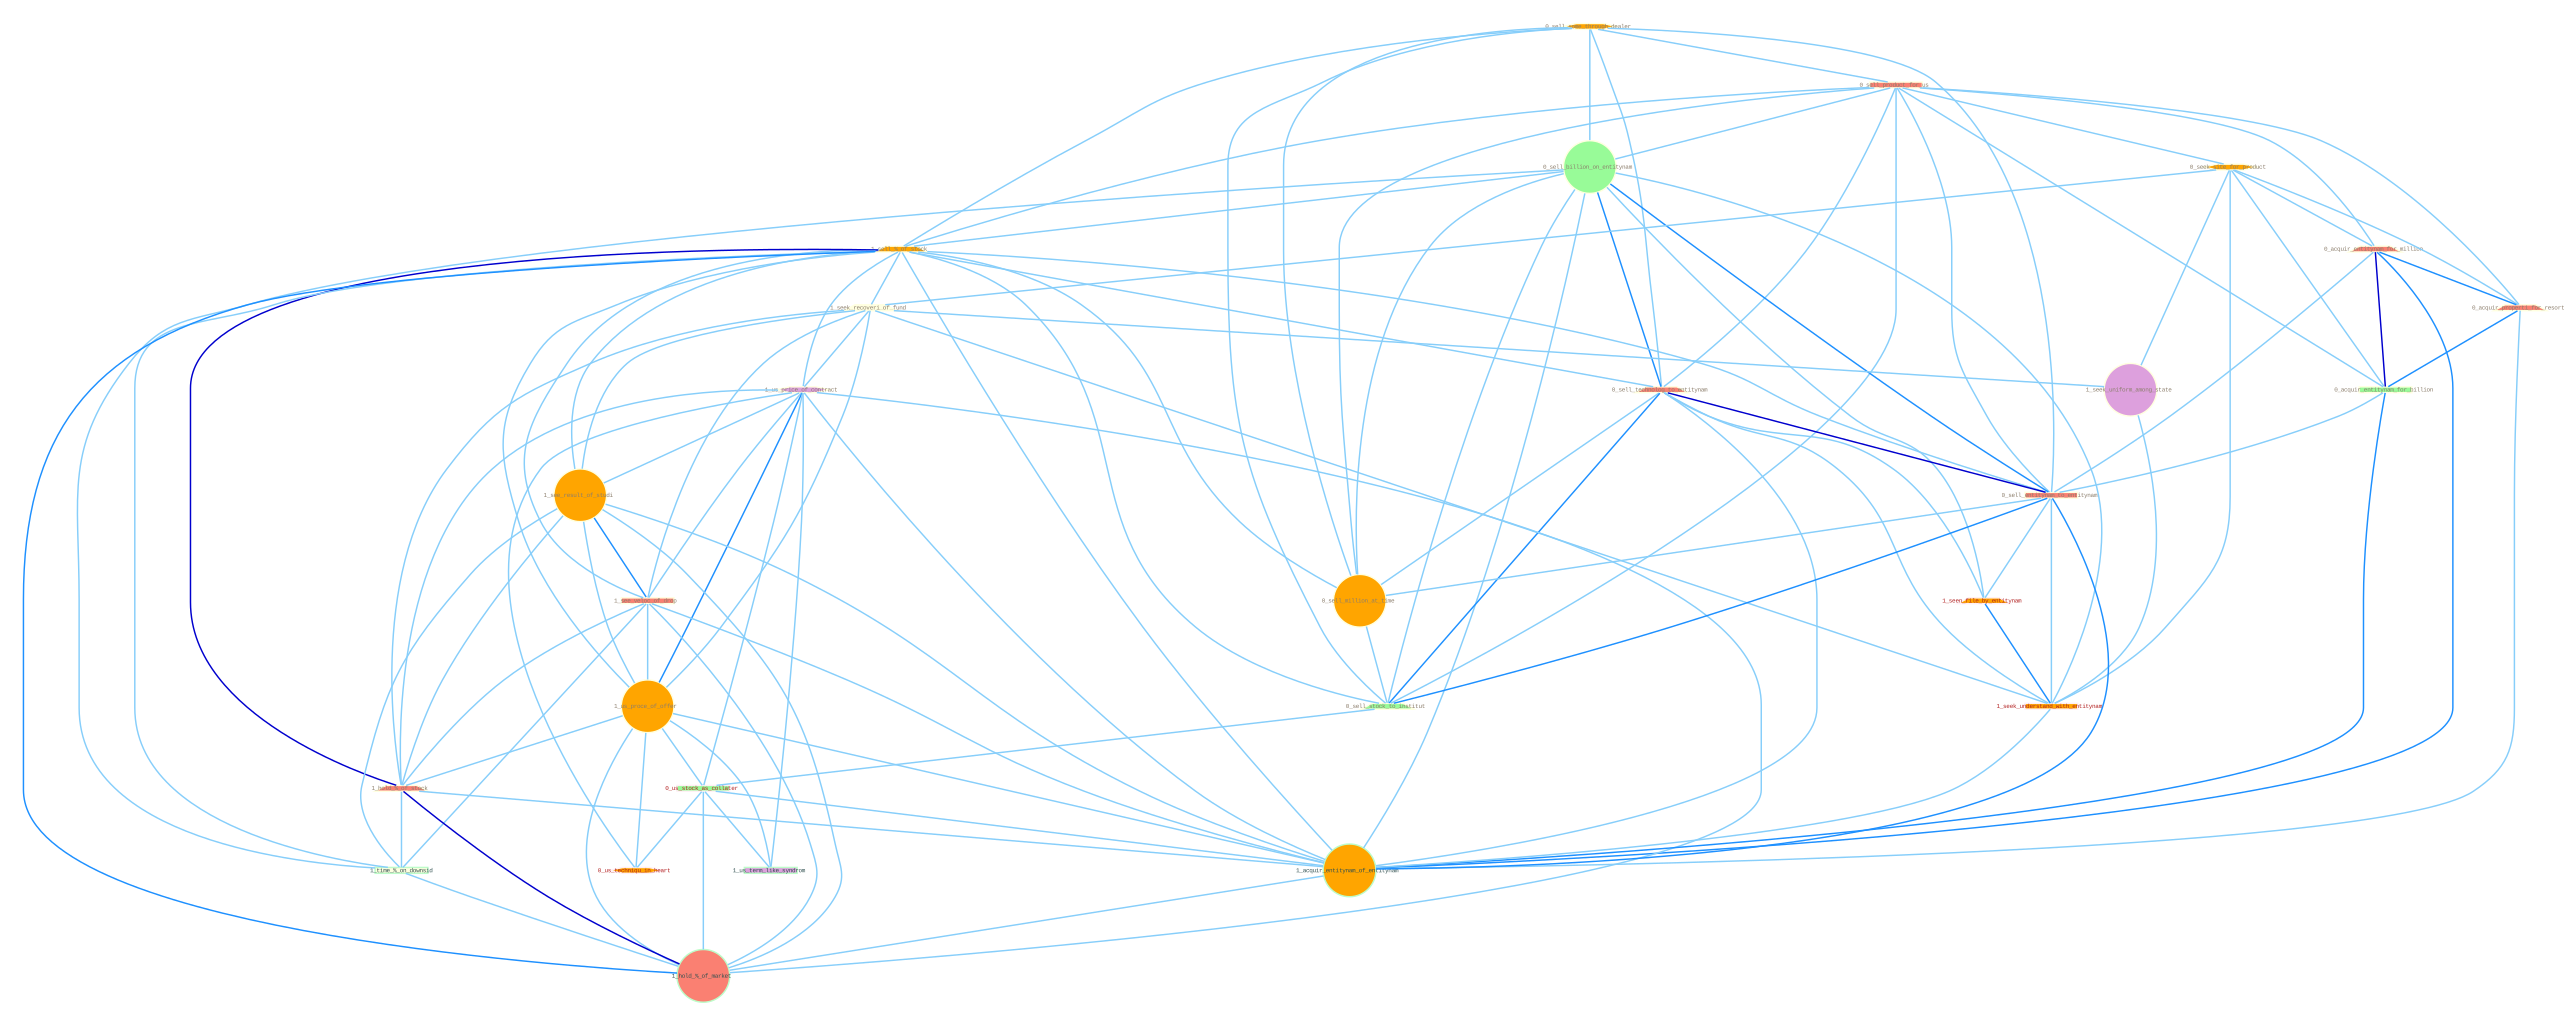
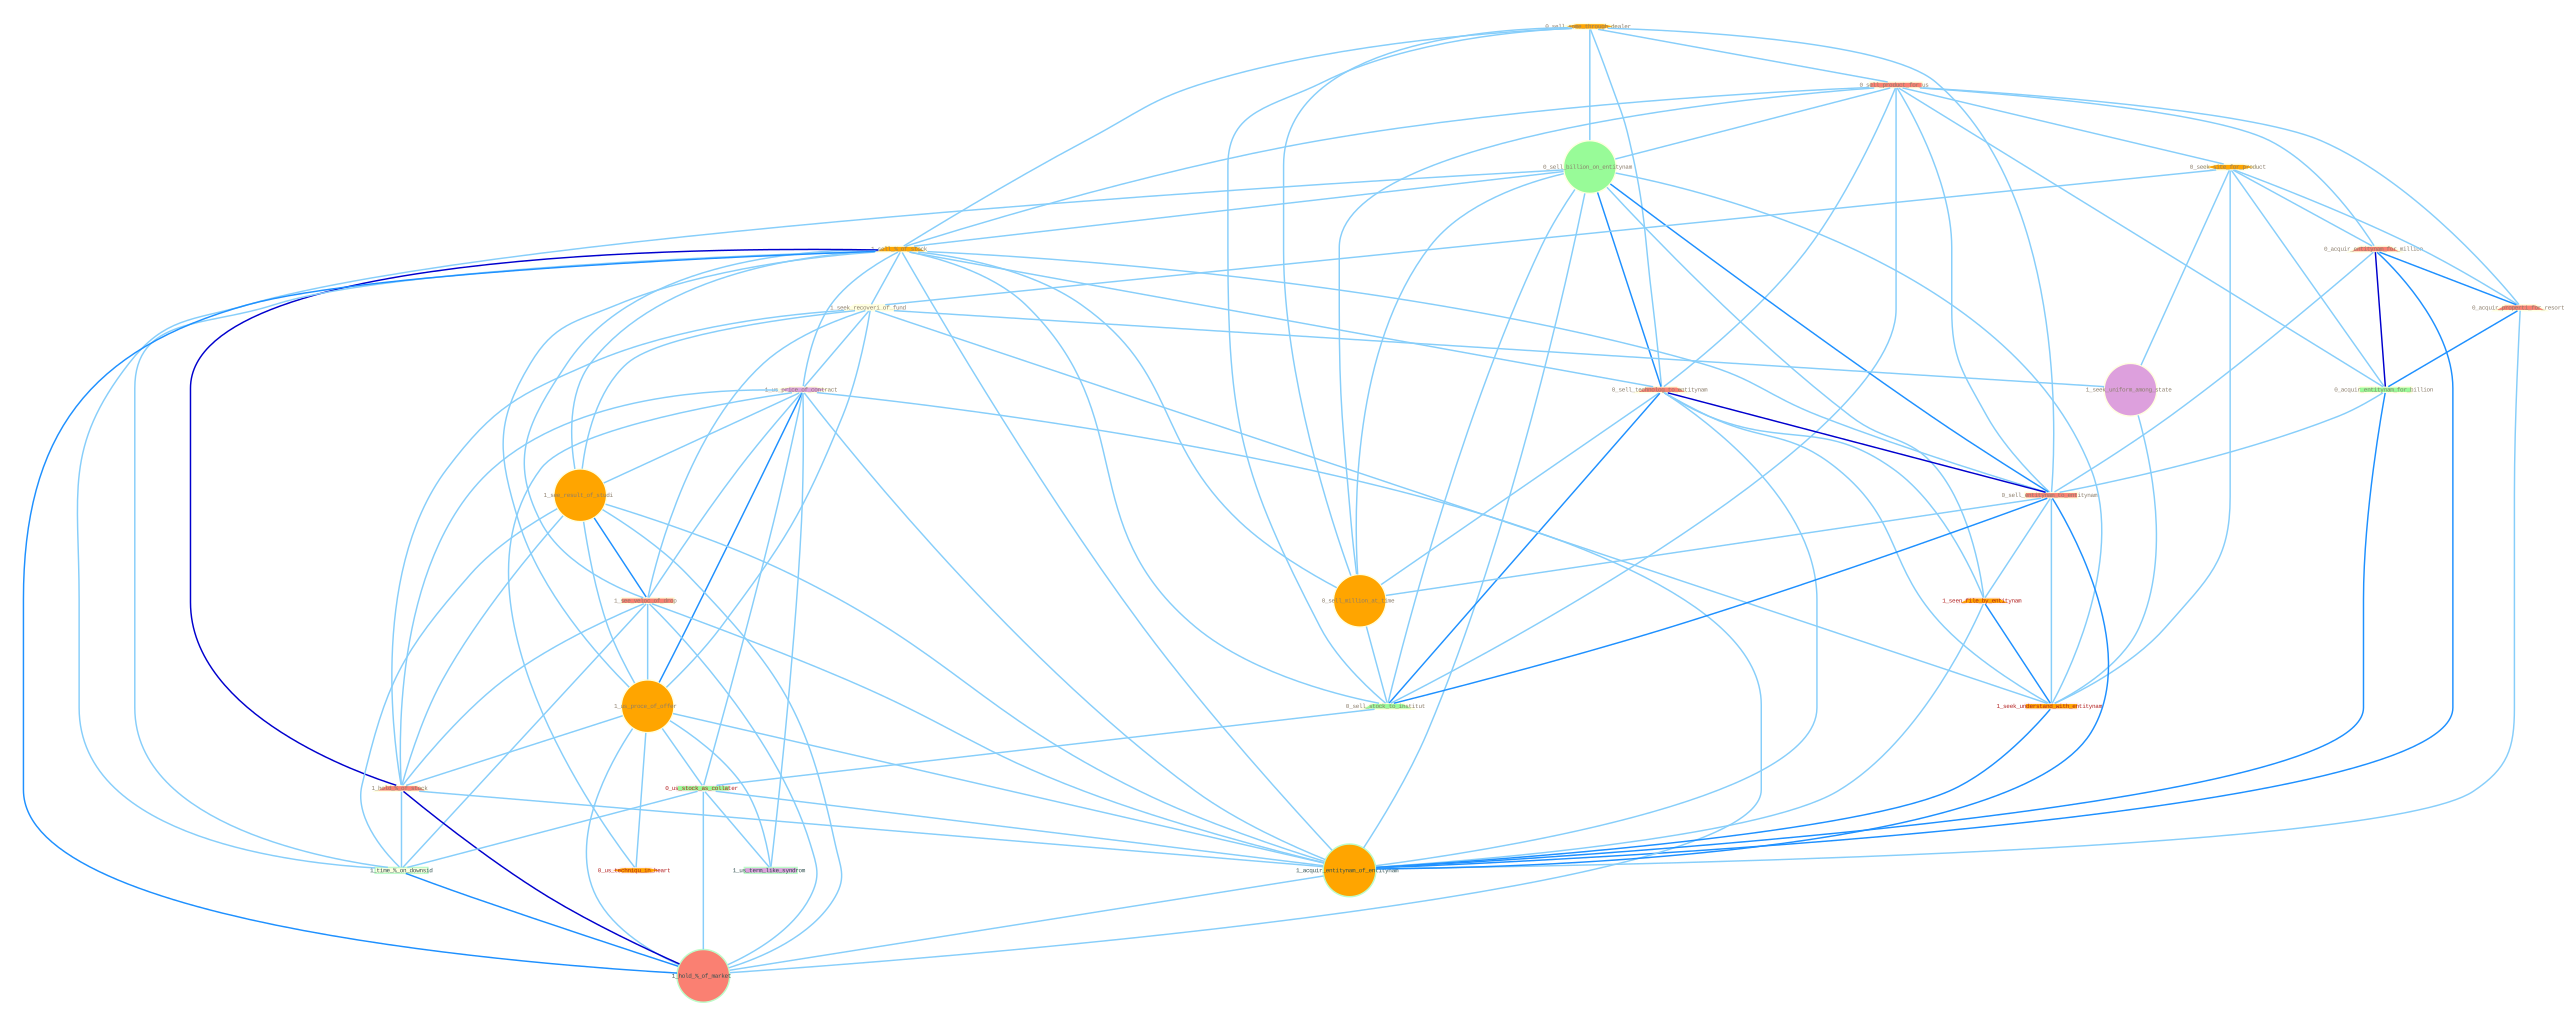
edge "1_seen_file_by_entitynam" -- "1_acquir_entitynam_of_entitynam": added
edge "1_seek_understand_with_entitynam" -- "1_acquir_entitynam_of_entitynam": color #87cefa -> #1e90ff
edge "0_us_stock_as_collater" -- "0_us_techniqu_in_heart": now "0_us_stock_as_collater" -- "1_time_%_on_downsid"
edge "1_time_%_on_downsid" -- "1_hold_%_of_market": color #87cefa -> #1e90ff
